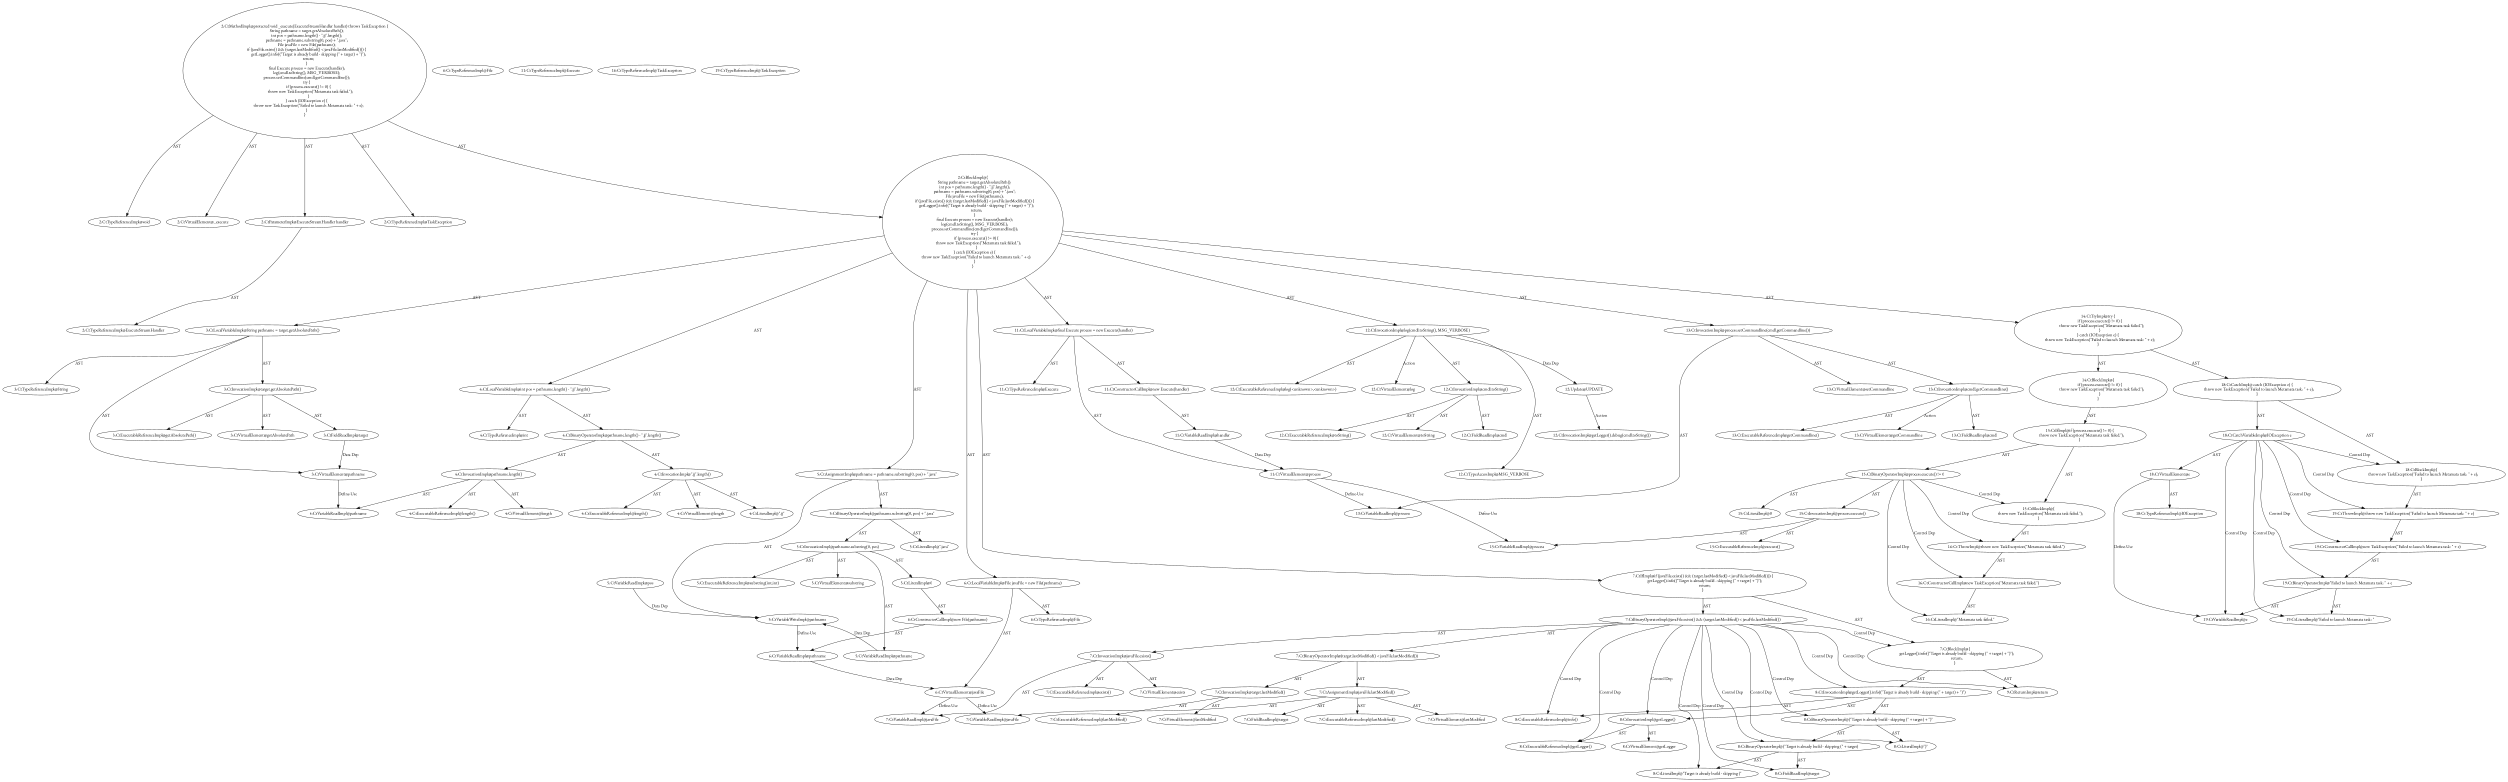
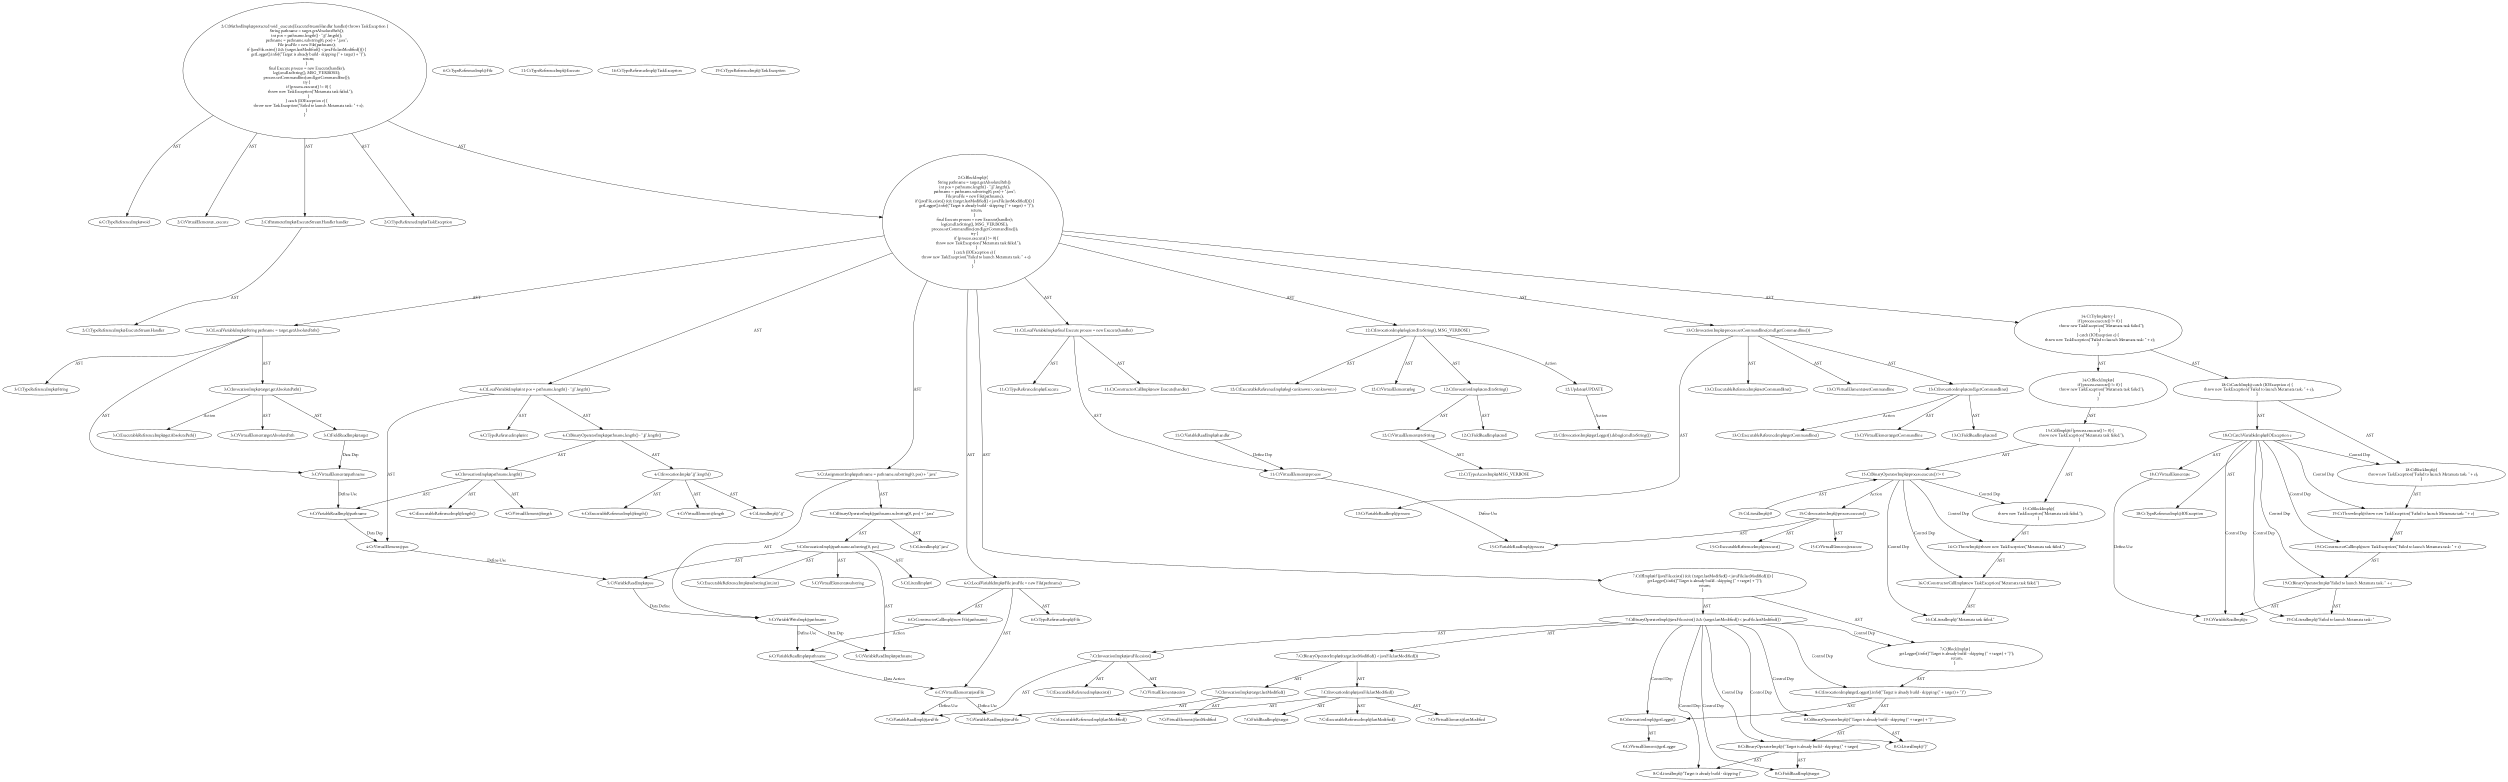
node "2:CtTypeReferenceImpl@void": label "2:CtTypeReferenceImpl@void" -> "6:CtTypeReferenceImpl@void"
edge "12:CtInvocationImpl@log(cmdl.toString(), MSG_VERBOSE)" -> "12:CtVirtualElement@log": label "Action" -> "AST"
edge "12:CtInvocationImpl@log(cmdl.toString(), MSG_VERBOSE)" -> "12:Update@UPDATE": label "Data Dep" -> "Action"
edge "12:CtInvocationImpl@log(cmdl.toString(), MSG_VERBOSE)" -> "12:CtTypeAccessImpl@MSG_VERBOSE": now "12:CtVirtualElement@toString" -> "12:CtTypeAccessImpl@MSG_VERBOSE"
node "13:CtExecutableReferenceImpl@setCommandline()": added
edge "11:CtConstructorCallImpl@new Execute(handler)" -> "11:CtVariableReadImpl@handler": removed, label "AST"
edge "3:CtInvocationImpl@target.getAbsolutePath()" -> "3:CtExecutableReferenceImpl@getAbsolutePath()": label "AST" -> "Action"
edge "13:CtInvocationImpl@cmdl.getCommandline()" -> "13:CtExecutableReferenceImpl@getCommandline()": label "AST" -> "Action"
edge "13:CtInvocationImpl@cmdl.getCommandline()" -> "13:CtVirtualElement@getCommandline": label "Action" -> "AST"
node "12:CtExecutableReferenceImpl@toString()": removed
edge "11:CtVariableReadImpl@handler" -> "11:CtVirtualElement@process": label "Data Dep" -> "Define Dep"
edge "15:CtBinaryOperatorImpl@process.execute() != 0" -> "15:CtLiteralImpl@0": reversed
edge "18:CtVirtualElement@e" -> "18:CtTypeReferenceImpl@IOException": now "18:CtCatchVariableImpl@IOException e" -> "18:CtTypeReferenceImpl@IOException"
edge "11:CtVirtualElement@process" -> "13:CtVariableReadImpl@process": removed, label "Define-Use"
edge "15:CtBinaryOperatorImpl@process.execute() != 0" -> "15:CtInvocationImpl@process.execute()": label "AST" -> "Action"
node "4:CtVirtualElement@pos": added
node "15:CtVirtualElement@execute": added
edge "5:CtInvocationImpl@pathname.substring(0, pos)" -> "5:CtVariableReadImpl@pos": added, label "AST"
edge "5:CtLiteralImpl@0" -> "6:CtConstructorCallImpl@new File(pathname)": now "6:CtLocalVariableImpl@File javaFile = new File(pathname)" -> "6:CtConstructorCallImpl@new File(pathname)"
edge "5:CtVariableReadImpl@pos" -> "5:CtVariableWriteImpl@pathname": label "Data Dep" -> "Data Define"
edge "6:CtConstructorCallImpl@new File(pathname)" -> "6:CtVariableReadImpl@pathname": label "AST" -> "Action"
edge "5:CtVariableReadImpl@pathname" -> "5:CtVariableWriteImpl@pathname": reversed
edge "6:CtVariableReadImpl@pathname" -> "6:CtVirtualElement@javaFile": label "Data Dep" -> "Data Action"
node "7:CtAssignmentImpl@javaFile.lastModified()": label "7:CtAssignmentImpl@javaFile.lastModified()" -> "7:CtInvocationImpl@javaFile.lastModified()"
node "9:CtReturnImpl@return": removed
node "8:CtExecutableReferenceImpl@info()": removed
node "8:CtExecutableReferenceImpl@getLogger()": removed
